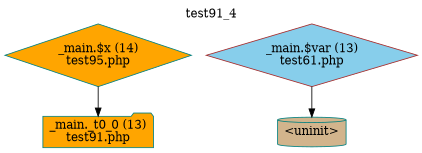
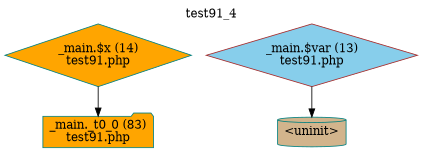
node "_main.$x (14) test95.php": label "_main.$x (14) test95.php" -> "_main.$x (14) test91.php"
node "_main.$var (13) test61.php": label "_main.$var (13) test61.php" -> "_main.$var (13) test91.php"
node "_main._t0_0 (13) test91.php": label "_main._t0_0 (13) test91.php" -> "_main._t0_0 (83) test91.php"
